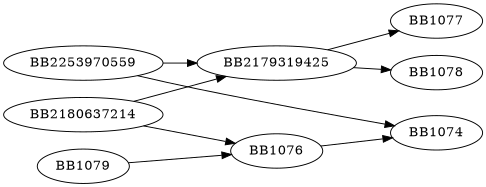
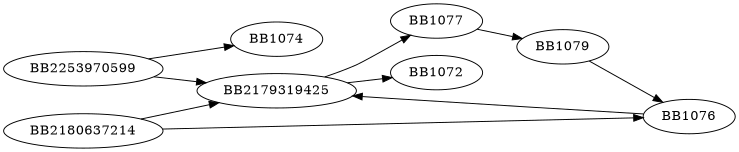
edge "BB1077" -> "BB1079": added
node "BB2253970559": label "BB2253970559" -> "BB2253970599"
node "BB1078": label "BB1078" -> "BB1072"
edge "BB1076" -> "BB1074": now "BB1076" -> "BB2179319425"
